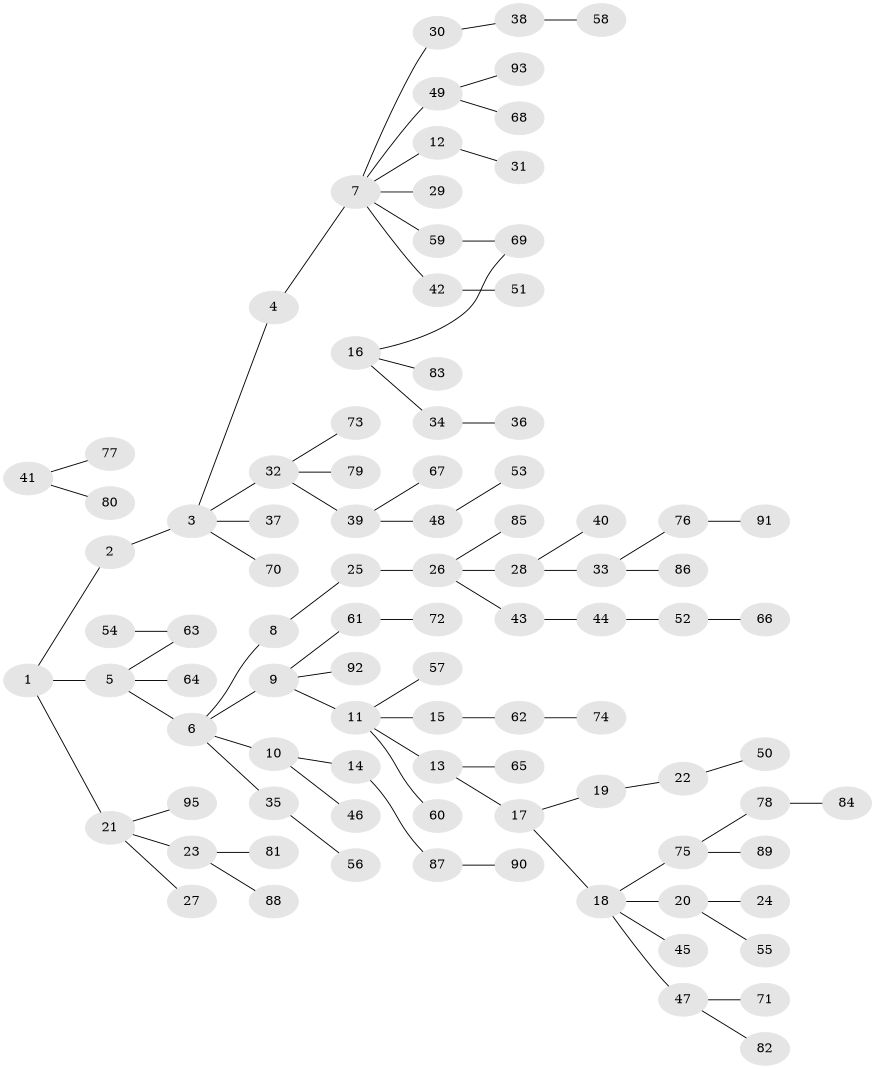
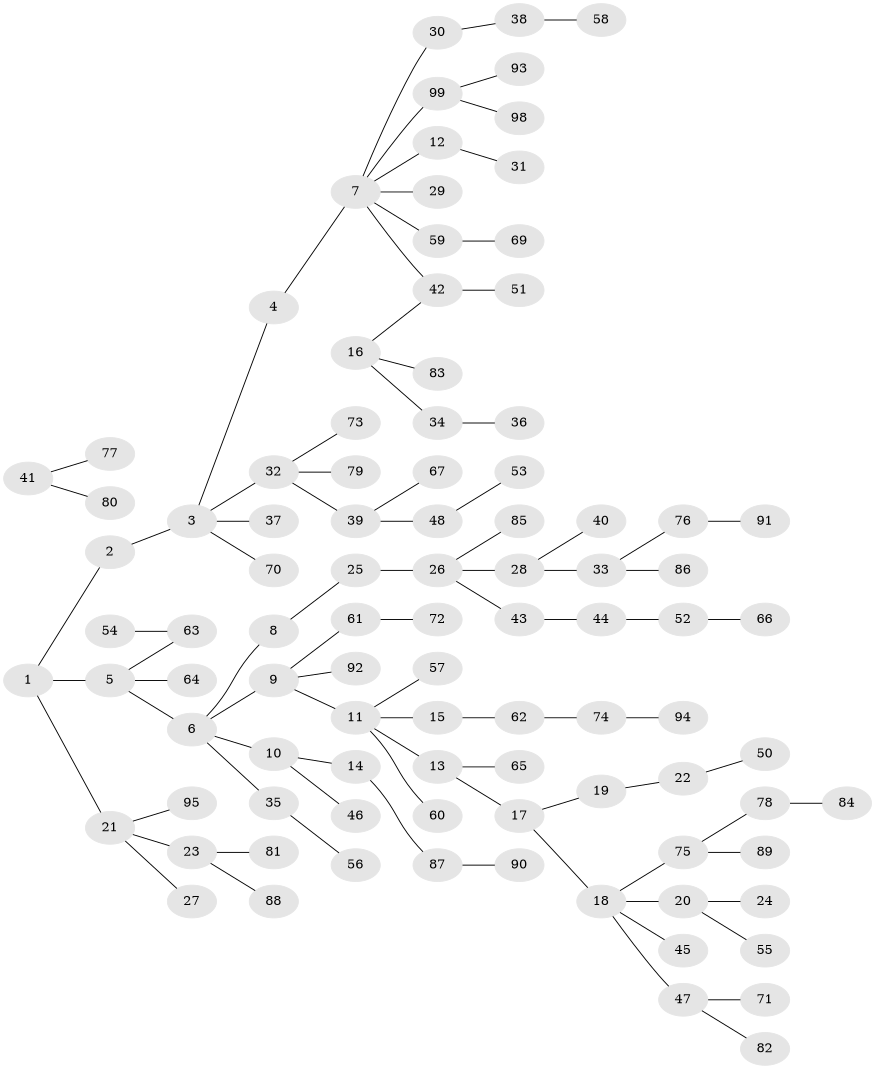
node "49": label "49" -> "99"
node "68": label "68" -> "98"
edge "69" -- "16": now "42" -- "16"
node "94": added
